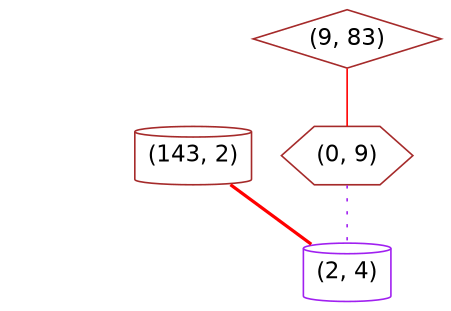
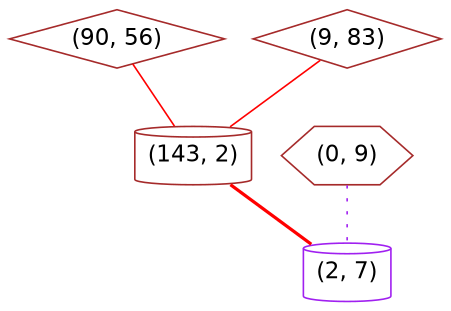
node "(90, 56)": added
edge "(9, 83)" -- "(0, 9)": now "(9, 83)" -- "(143, 2)"
node "(2, 4)": label "(2, 4)" -> "(2, 7)"
